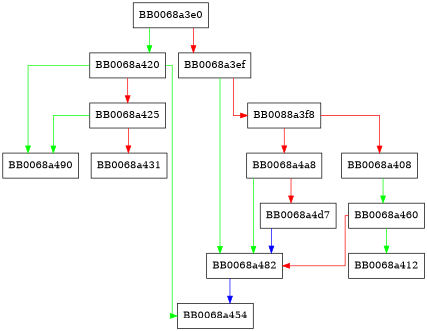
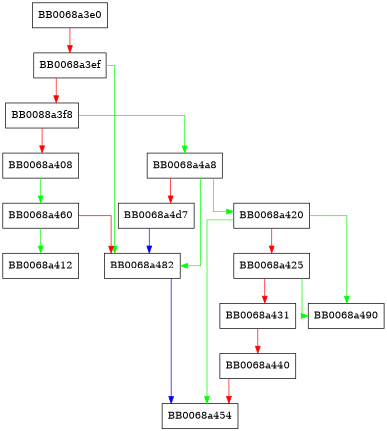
edge "BB0068a3e0" -> "BB0068a420": now "BB0068a4a8" -> "BB0068a420"
edge "BB0088a3f8" -> "BB0068a4a8": color red -> green
node "BB0068a440": added
